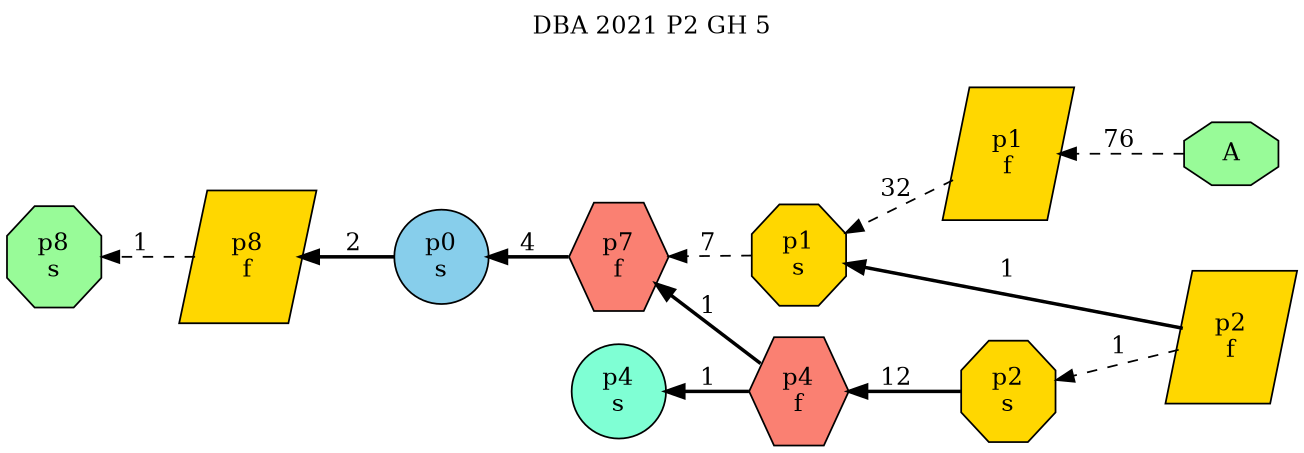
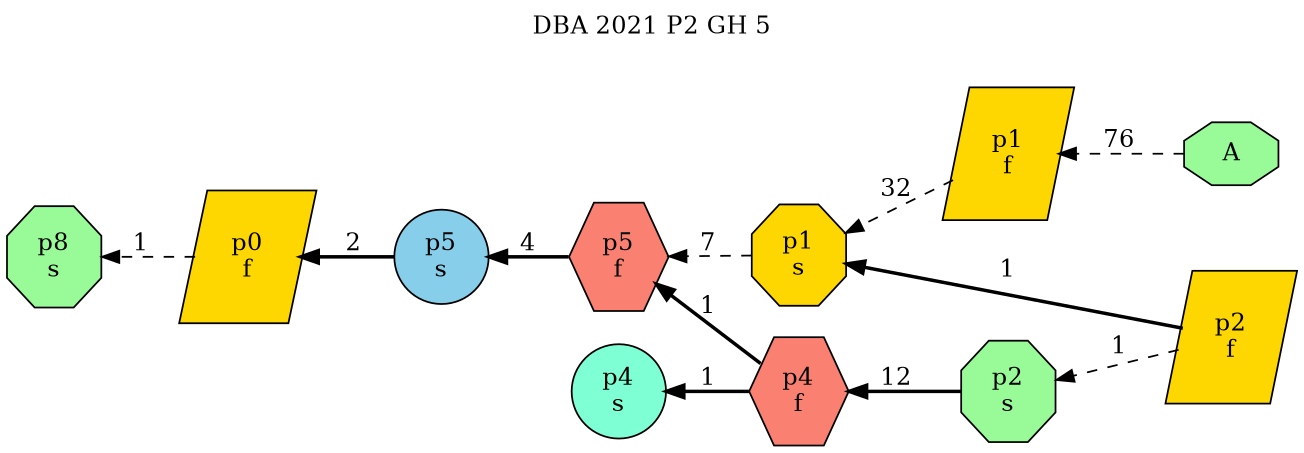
node "p8 f": label "p8 f" -> "p0 f"
node "p0 s": label "p0 s" -> "p5 s"
node "p7 f": label "p7 f" -> "p5 f"
node "p2 s": fillcolor gold -> palegreen
